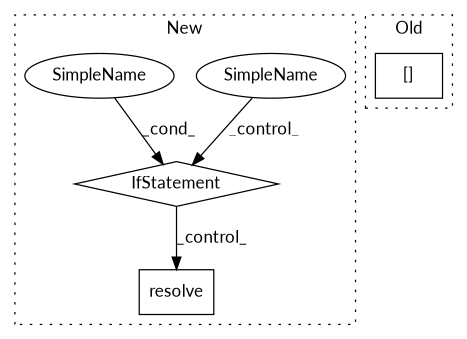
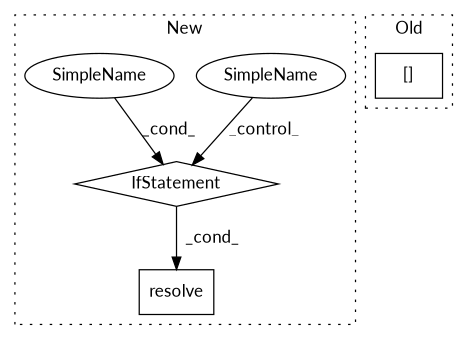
edge "IfStatement" -> "resolve": label "_control_" -> "_cond_"
